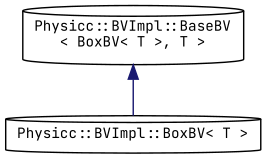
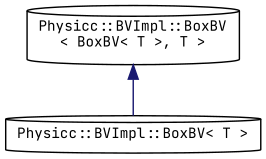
node "Physicc::BVImpl::BaseBV < BoxBV< T >, T >": label "Physicc::BVImpl::BaseBV < BoxBV< T >, T >" -> "Physicc::BVImpl::BoxBV < BoxBV< T >, T >"
